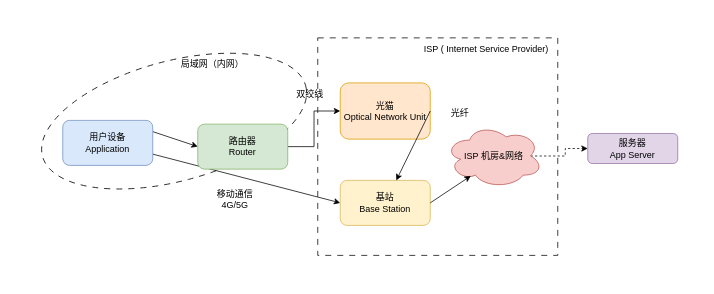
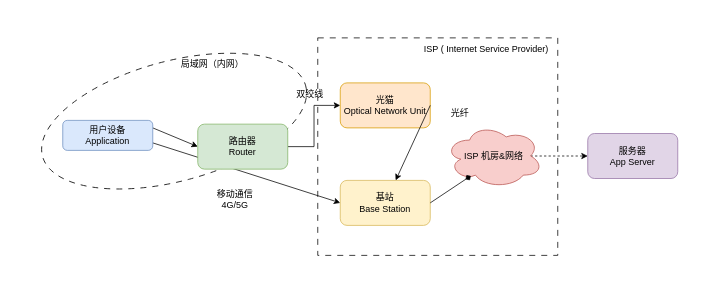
node "光猫 Optical Network Unit": size 90x56 -> 90x45
node "用户设备 Application": size 90x45 -> 90x30
node "服务器 App Server": size 90x30 -> 90x45
edge "基站 Base Station" -> "ISP 机房&网络": arrowhead classic -> diamond
